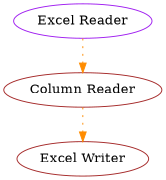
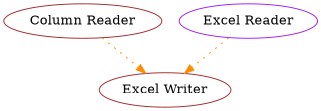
edge "Excel Reader" -> "Column Reader": now "Excel Reader" -> "Excel Writer"
